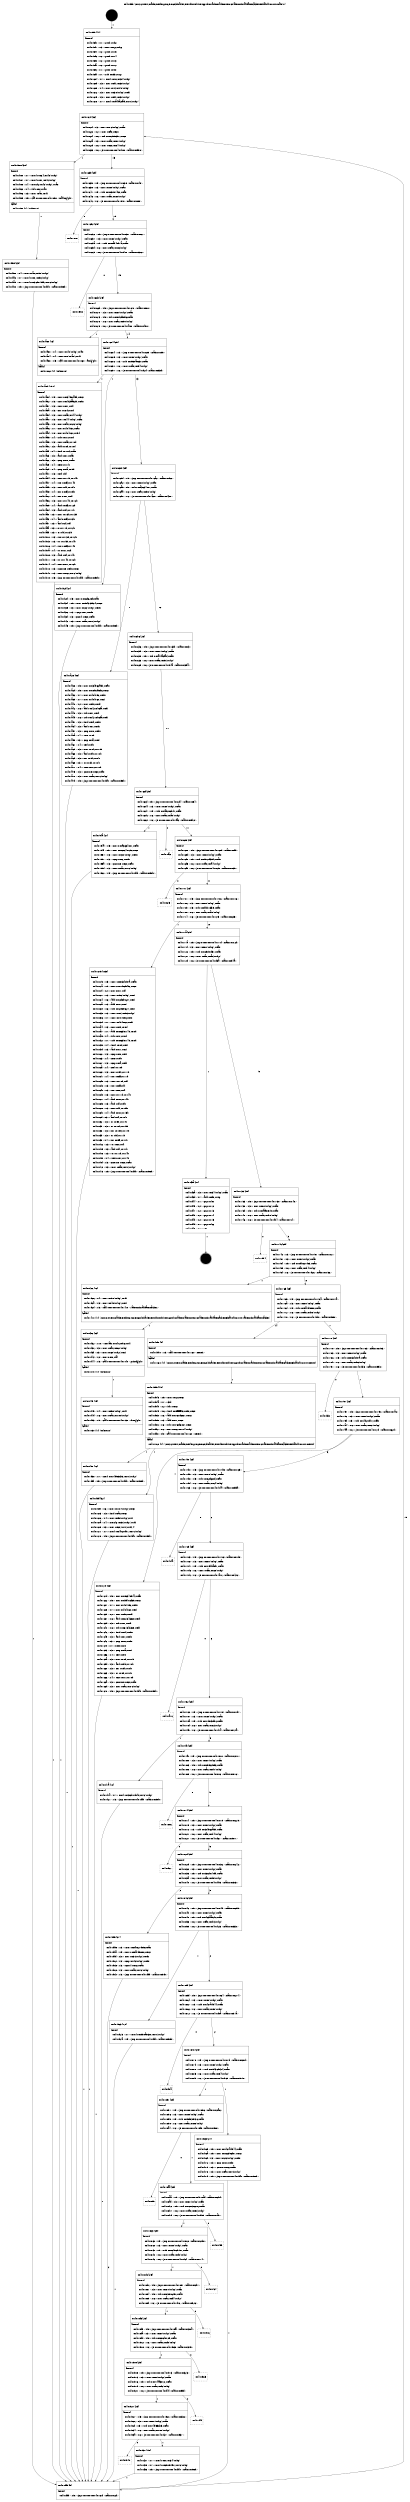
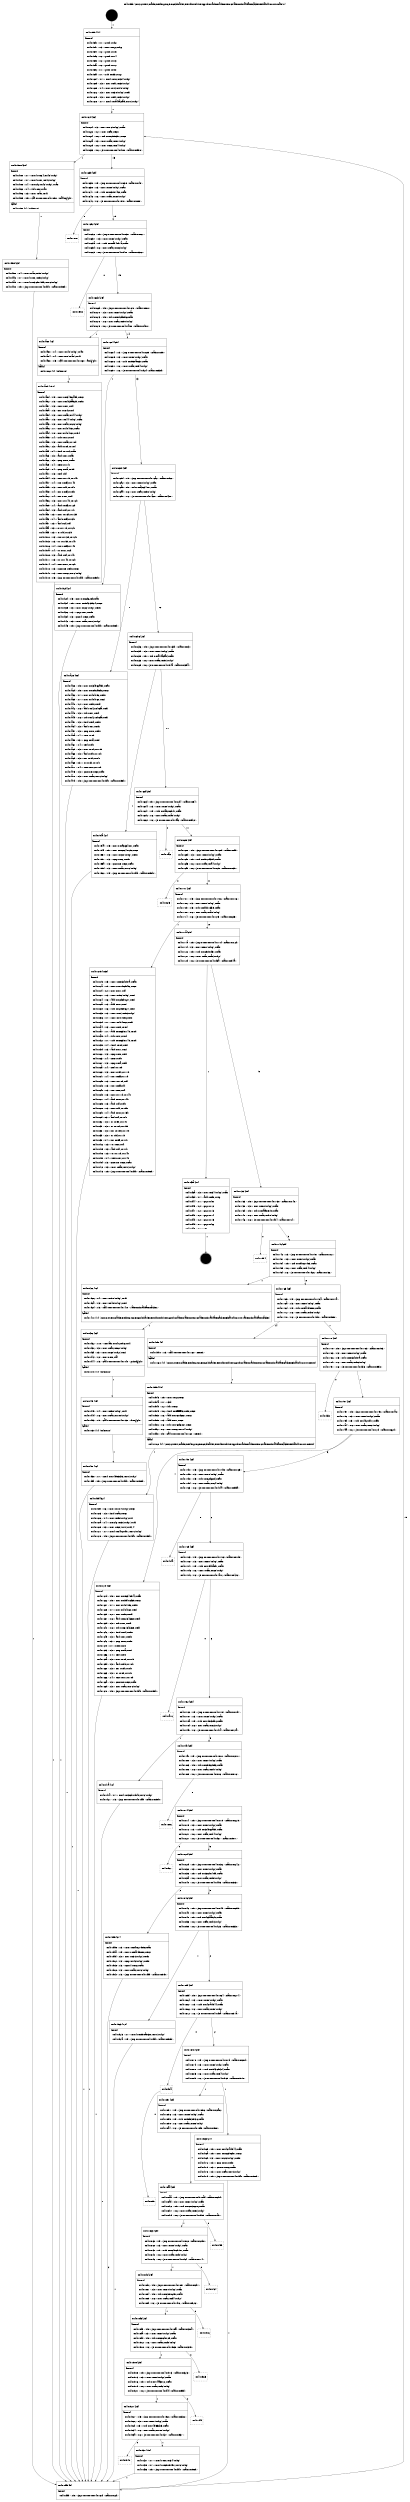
edge "0x4015f0 [47]" -> "0x40161f [26]": added, label "1"
edge "0x401684 [25]" -> "0x401a8d [150]": now "0x401a80 [13]" -> "0x401a8d [150]"
edge "0x4016cf [25]" -> "0x40194a [27]": now "0x4016b6 [25]" -> "0x40194a [27]"
edge "0x401bd5 [40]" -> "0x401d58 [12]": now "0x401d49 [15]" -> "0x401d58 [12]"
edge "0x4017fb [25]" -> "0x401814 [25]": removed, label "5"
edge "0x401891 [25]" -> "0x401efe": now "0x401f0a" -> "0x401efe"
